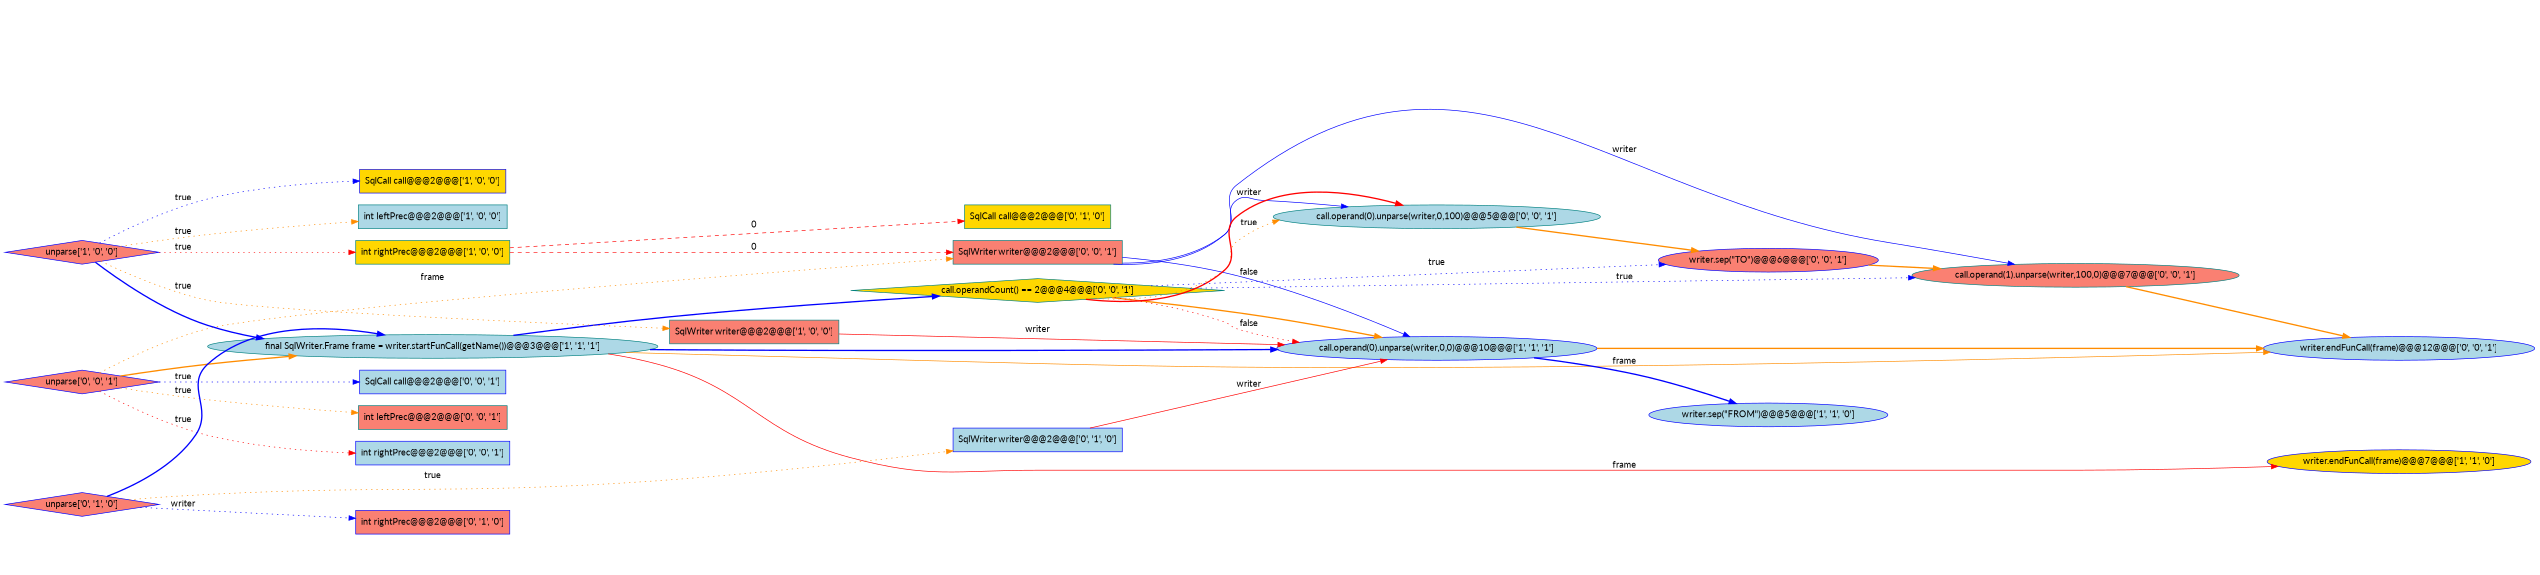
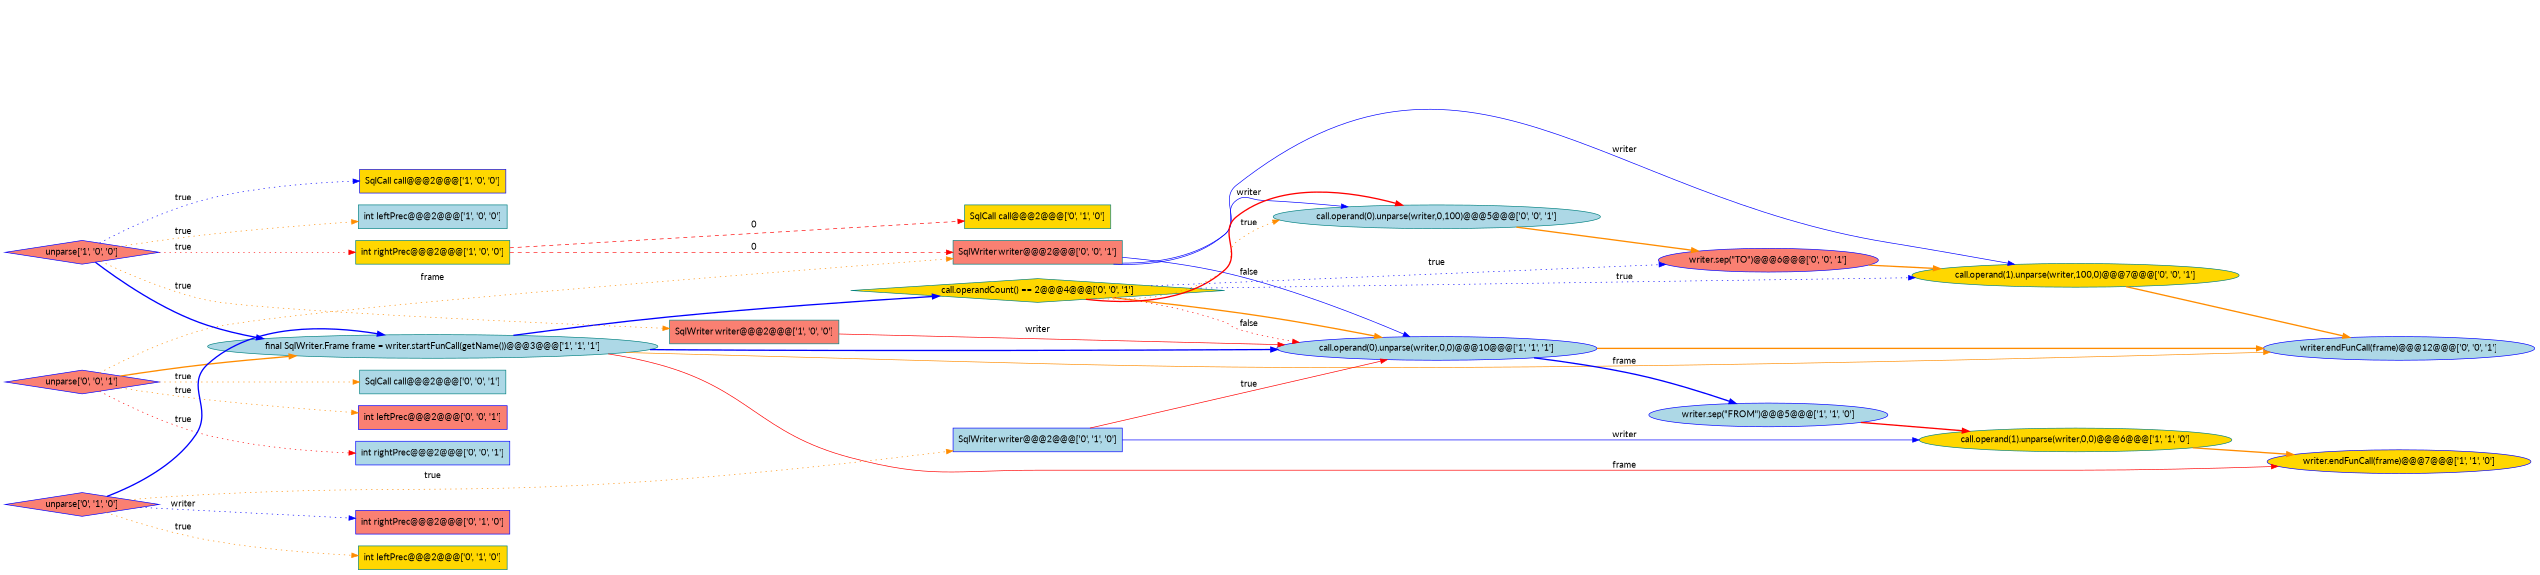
node "call.operand(1).unparse(writer,100,0)@@@7@@@['0', '0', '1']": fillcolor salmon -> gold
edge "unparse['0', '0', '1']" -> "SqlCall call@@@2@@@['0', '0', '1']": color blue -> darkorange
node "SqlCall call@@@2@@@['0', '0', '1']": color blue -> teal
edge "SqlWriter writer@@@2@@@['0', '1', '0']" -> "call.operand(0).unparse(writer,0,0)@@@10@@@['1', '1', '1']": label "writer" -> "true"
node "int leftPrec@@@2@@@['0', '0', '1']": color teal -> blue
node "call.operand(1).unparse(writer,0,0)@@@6@@@['1', '1', '0']": added
node "int leftPrec@@@2@@@['0', '1', '0']": added
